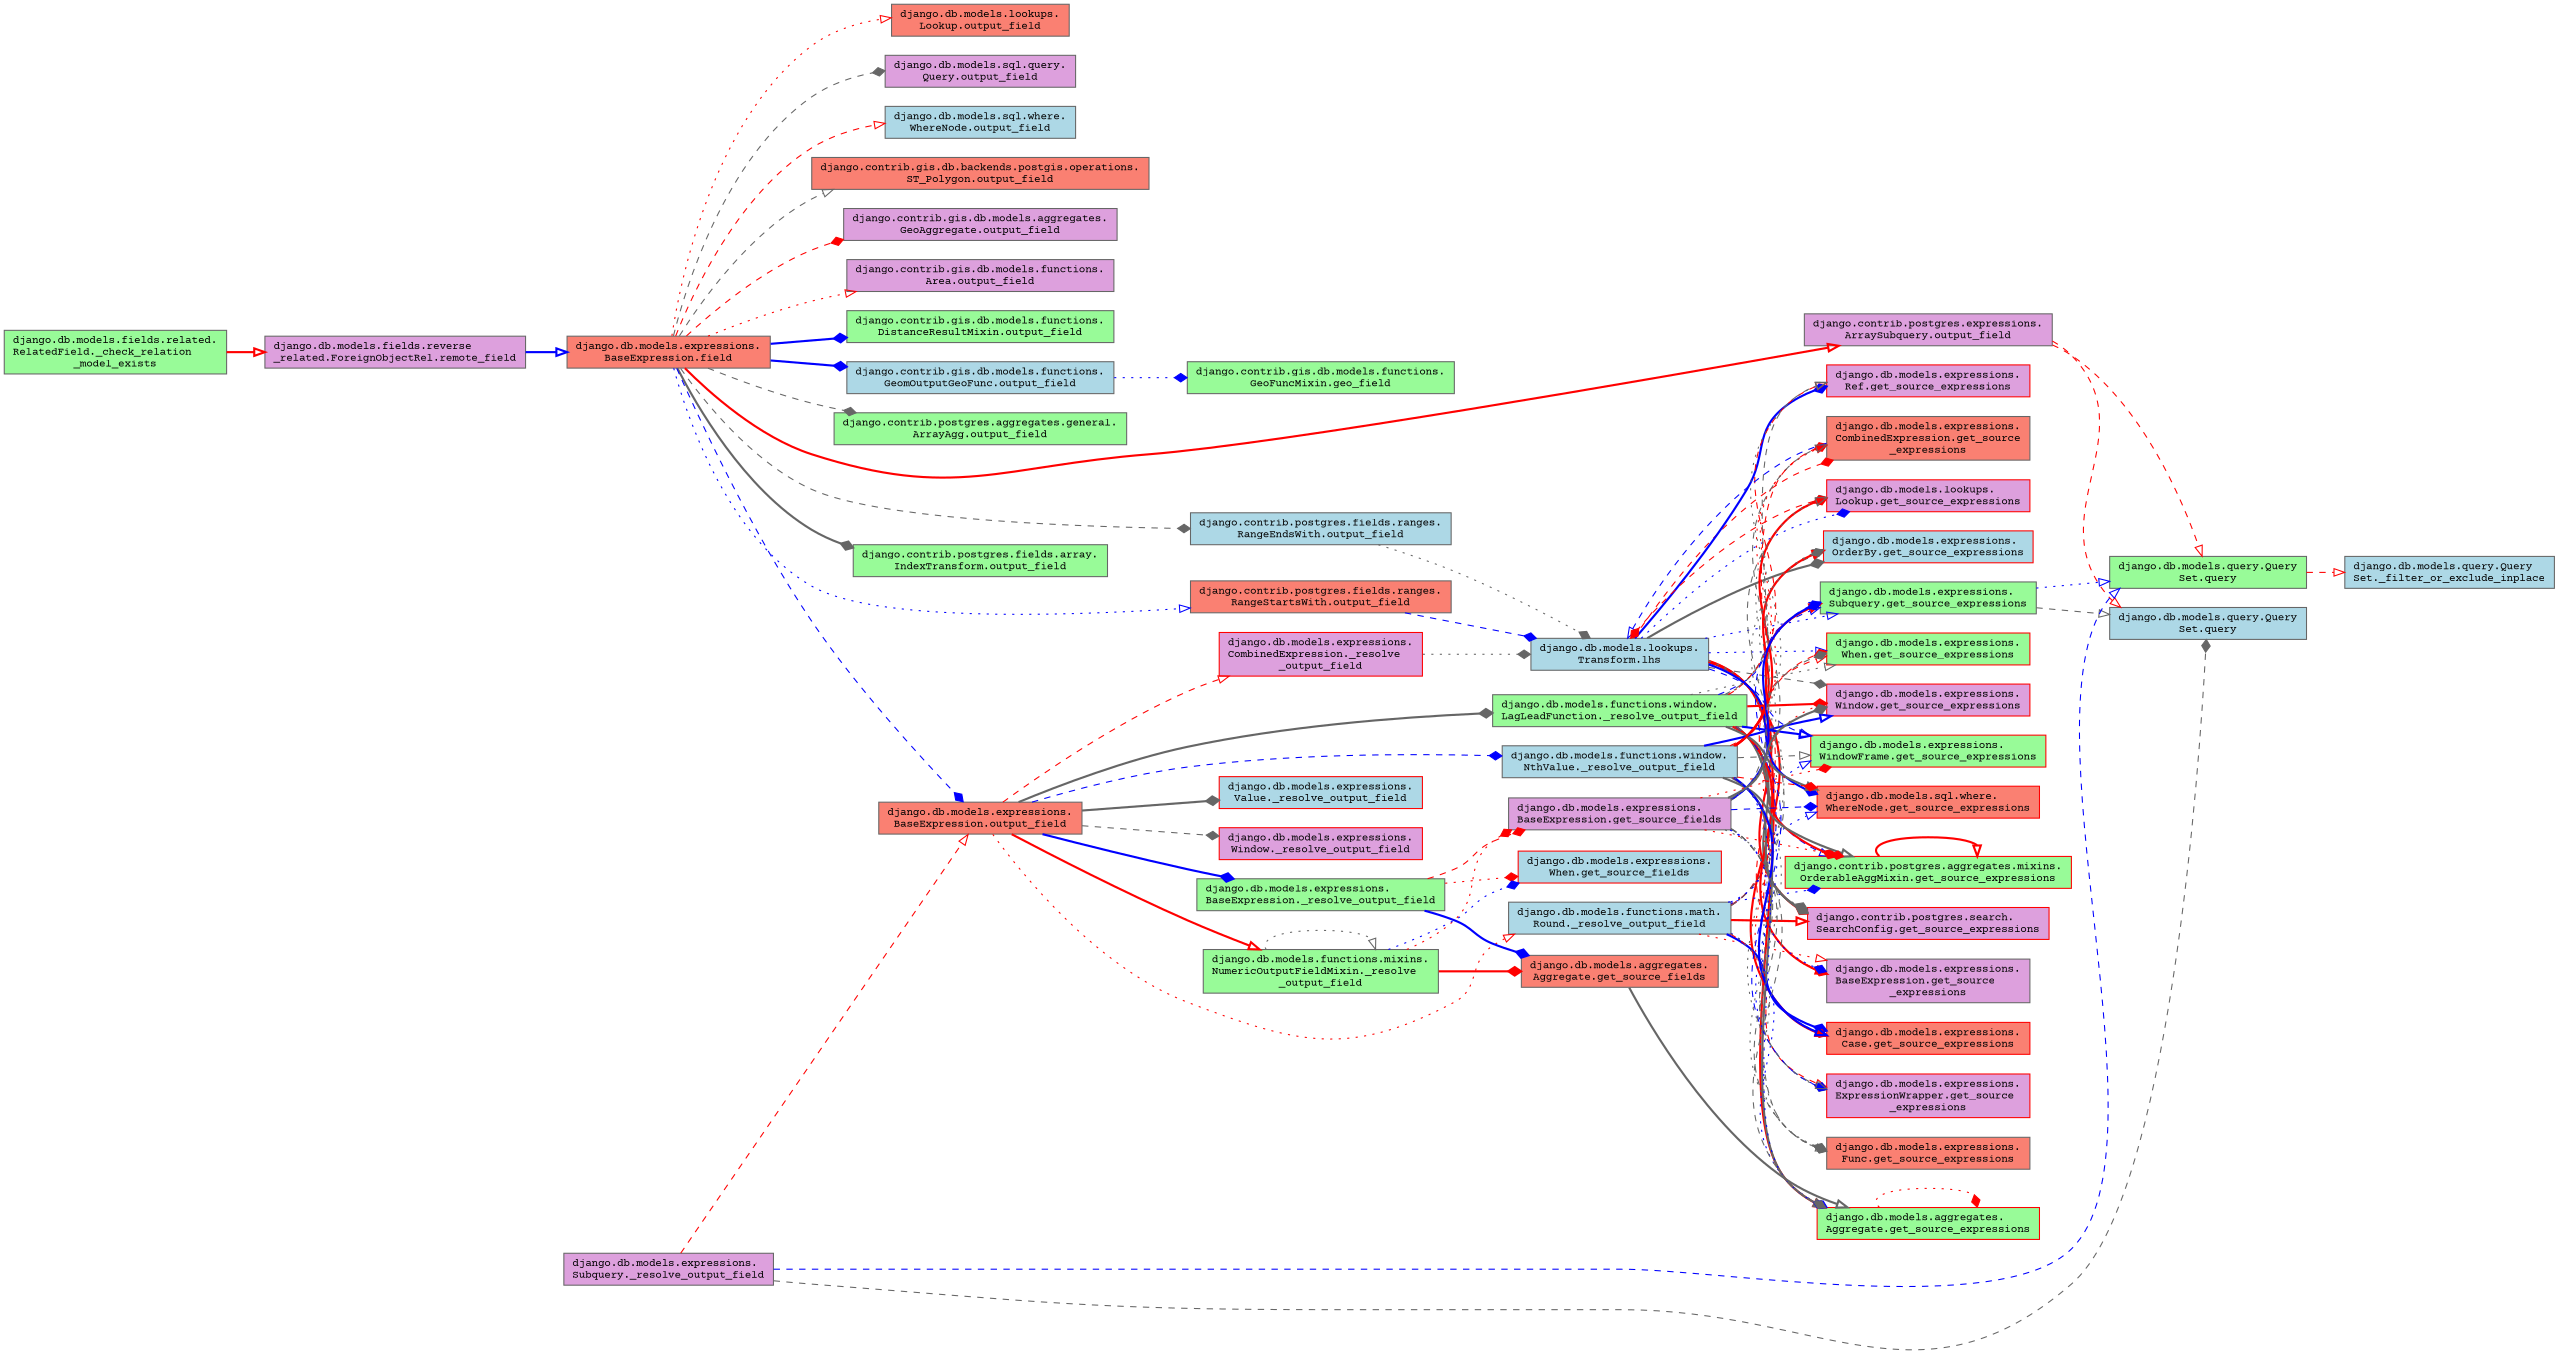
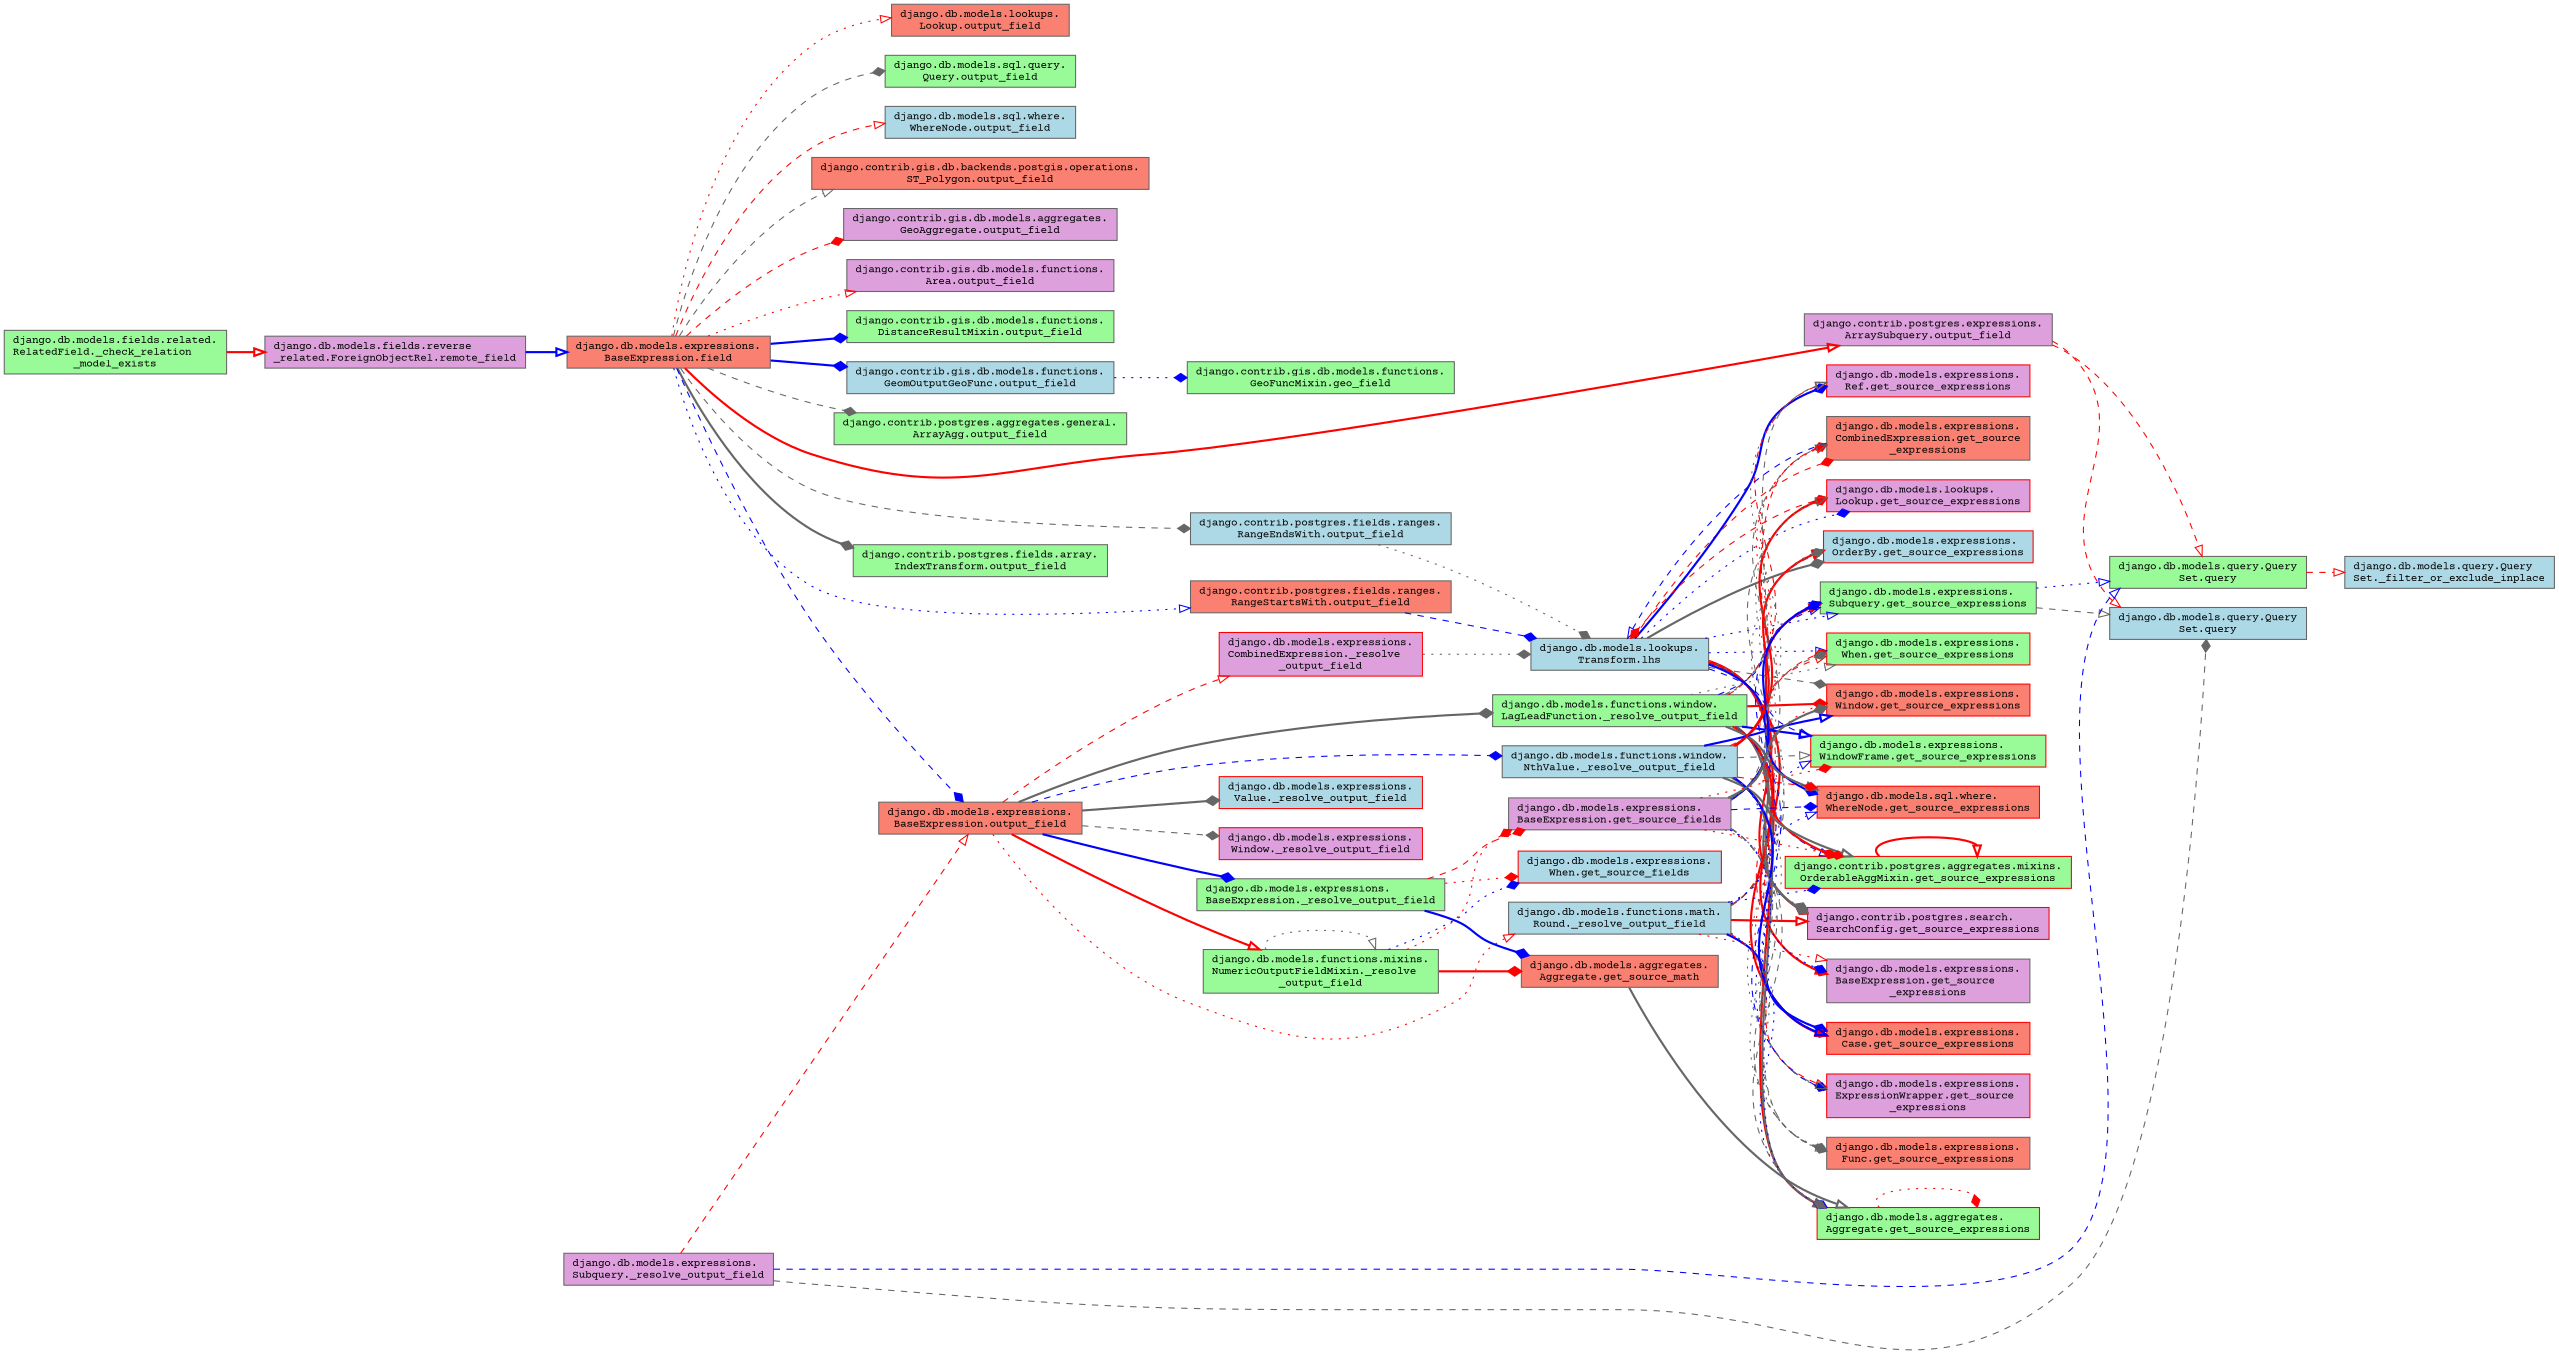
node "django.db.models.sql.query. Query.output_field": fillcolor plum -> palegreen
node "django.db.models.expressions. Window.get_source_expressions": fillcolor plum -> salmon
node "django.db.models.aggregates. Aggregate.get_source_fields": label "django.db.models.aggregates. Aggregate.get_source_fields" -> "django.db.models.aggregates. Aggregate.get_source_math"
